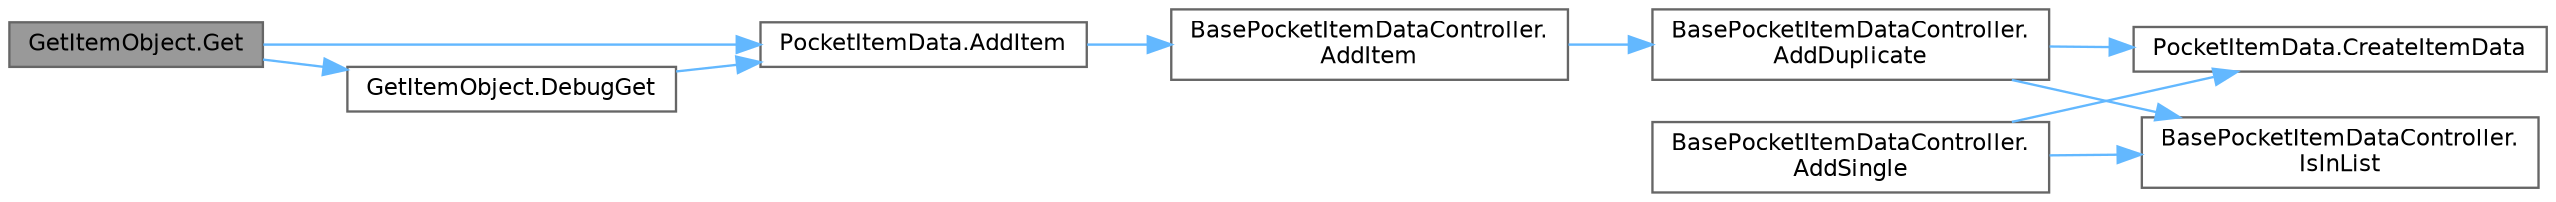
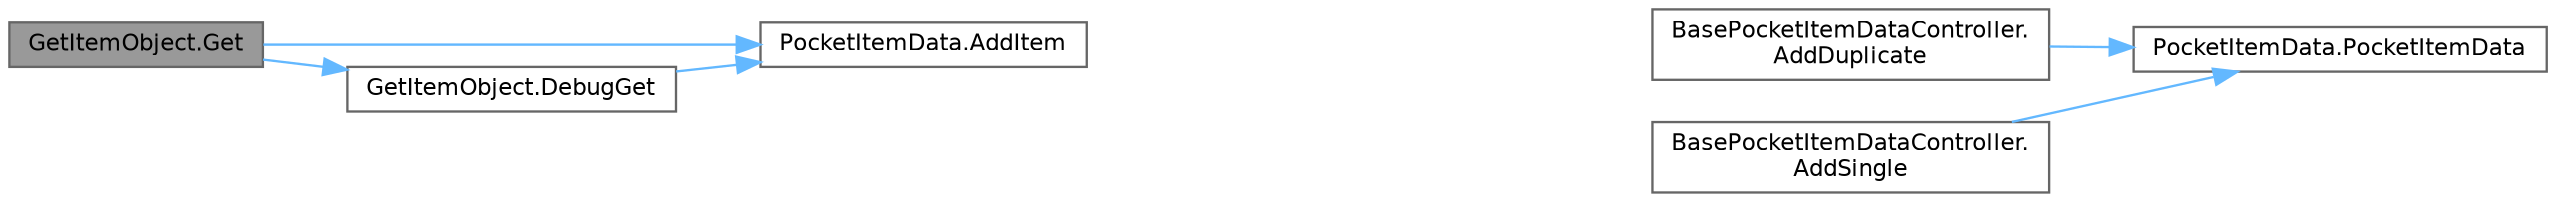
node "BasePocketItemDataController. AddItem": removed
node "PocketItemData.CreateItemData": label "PocketItemData.CreateItemData" -> "PocketItemData.PocketItemData"
node "BasePocketItemDataController. IsInList": removed
